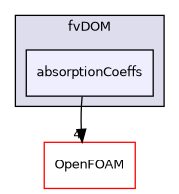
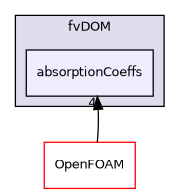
edge "absorptionCoeffs" -> "OpenFOAM": reversed
